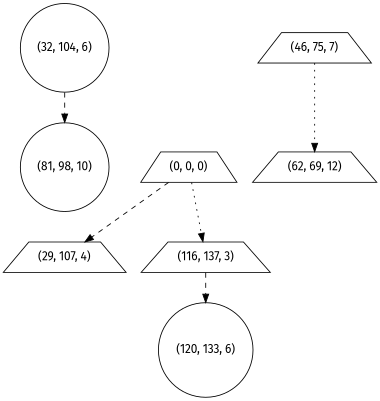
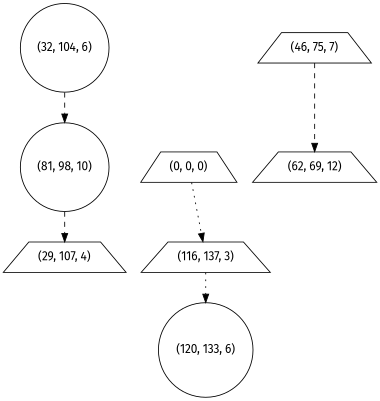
edge "(46, 75, 7)" -> "(62, 69, 12)": style dotted -> dashed
edge "(0, 0, 0)" -> "(29, 107, 4)": now "(81, 98, 10)" -> "(29, 107, 4)"
edge "(116, 137, 3)" -> "(120, 133, 6)": style dashed -> dotted
